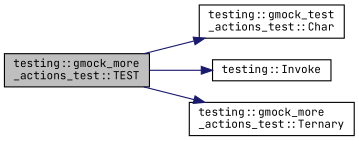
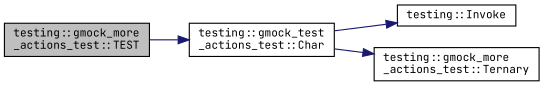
edge "testing::gmock_more _actions_test::TEST" -> "testing::Invoke": now "testing::gmock_test _actions_test::Char" -> "testing::Invoke"
edge "testing::gmock_more _actions_test::TEST" -> "testing::gmock_more _actions_test::Ternary": now "testing::gmock_test _actions_test::Char" -> "testing::gmock_more _actions_test::Ternary"
